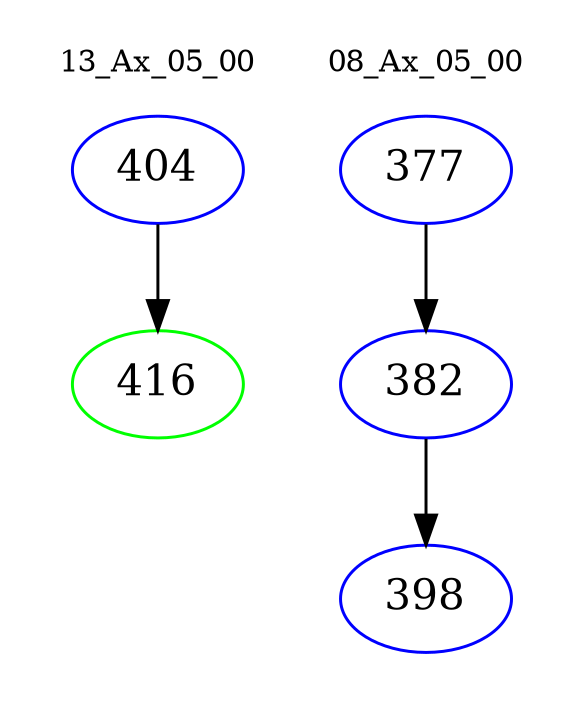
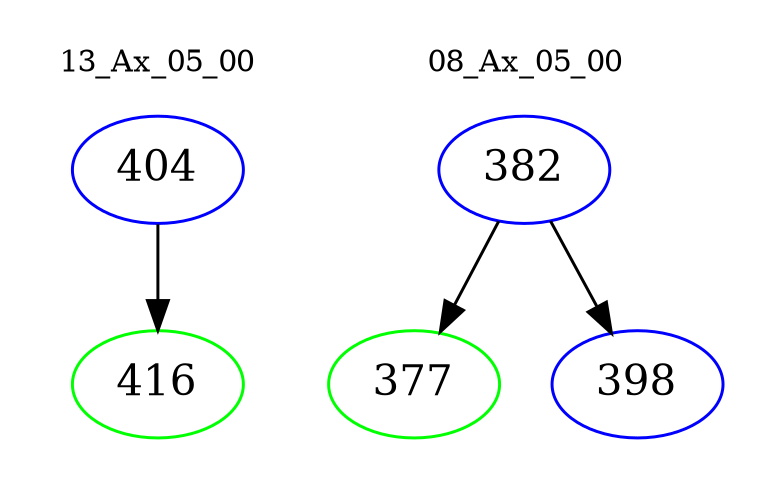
node "377": color blue -> green
edge "377" -> "382": reversed
